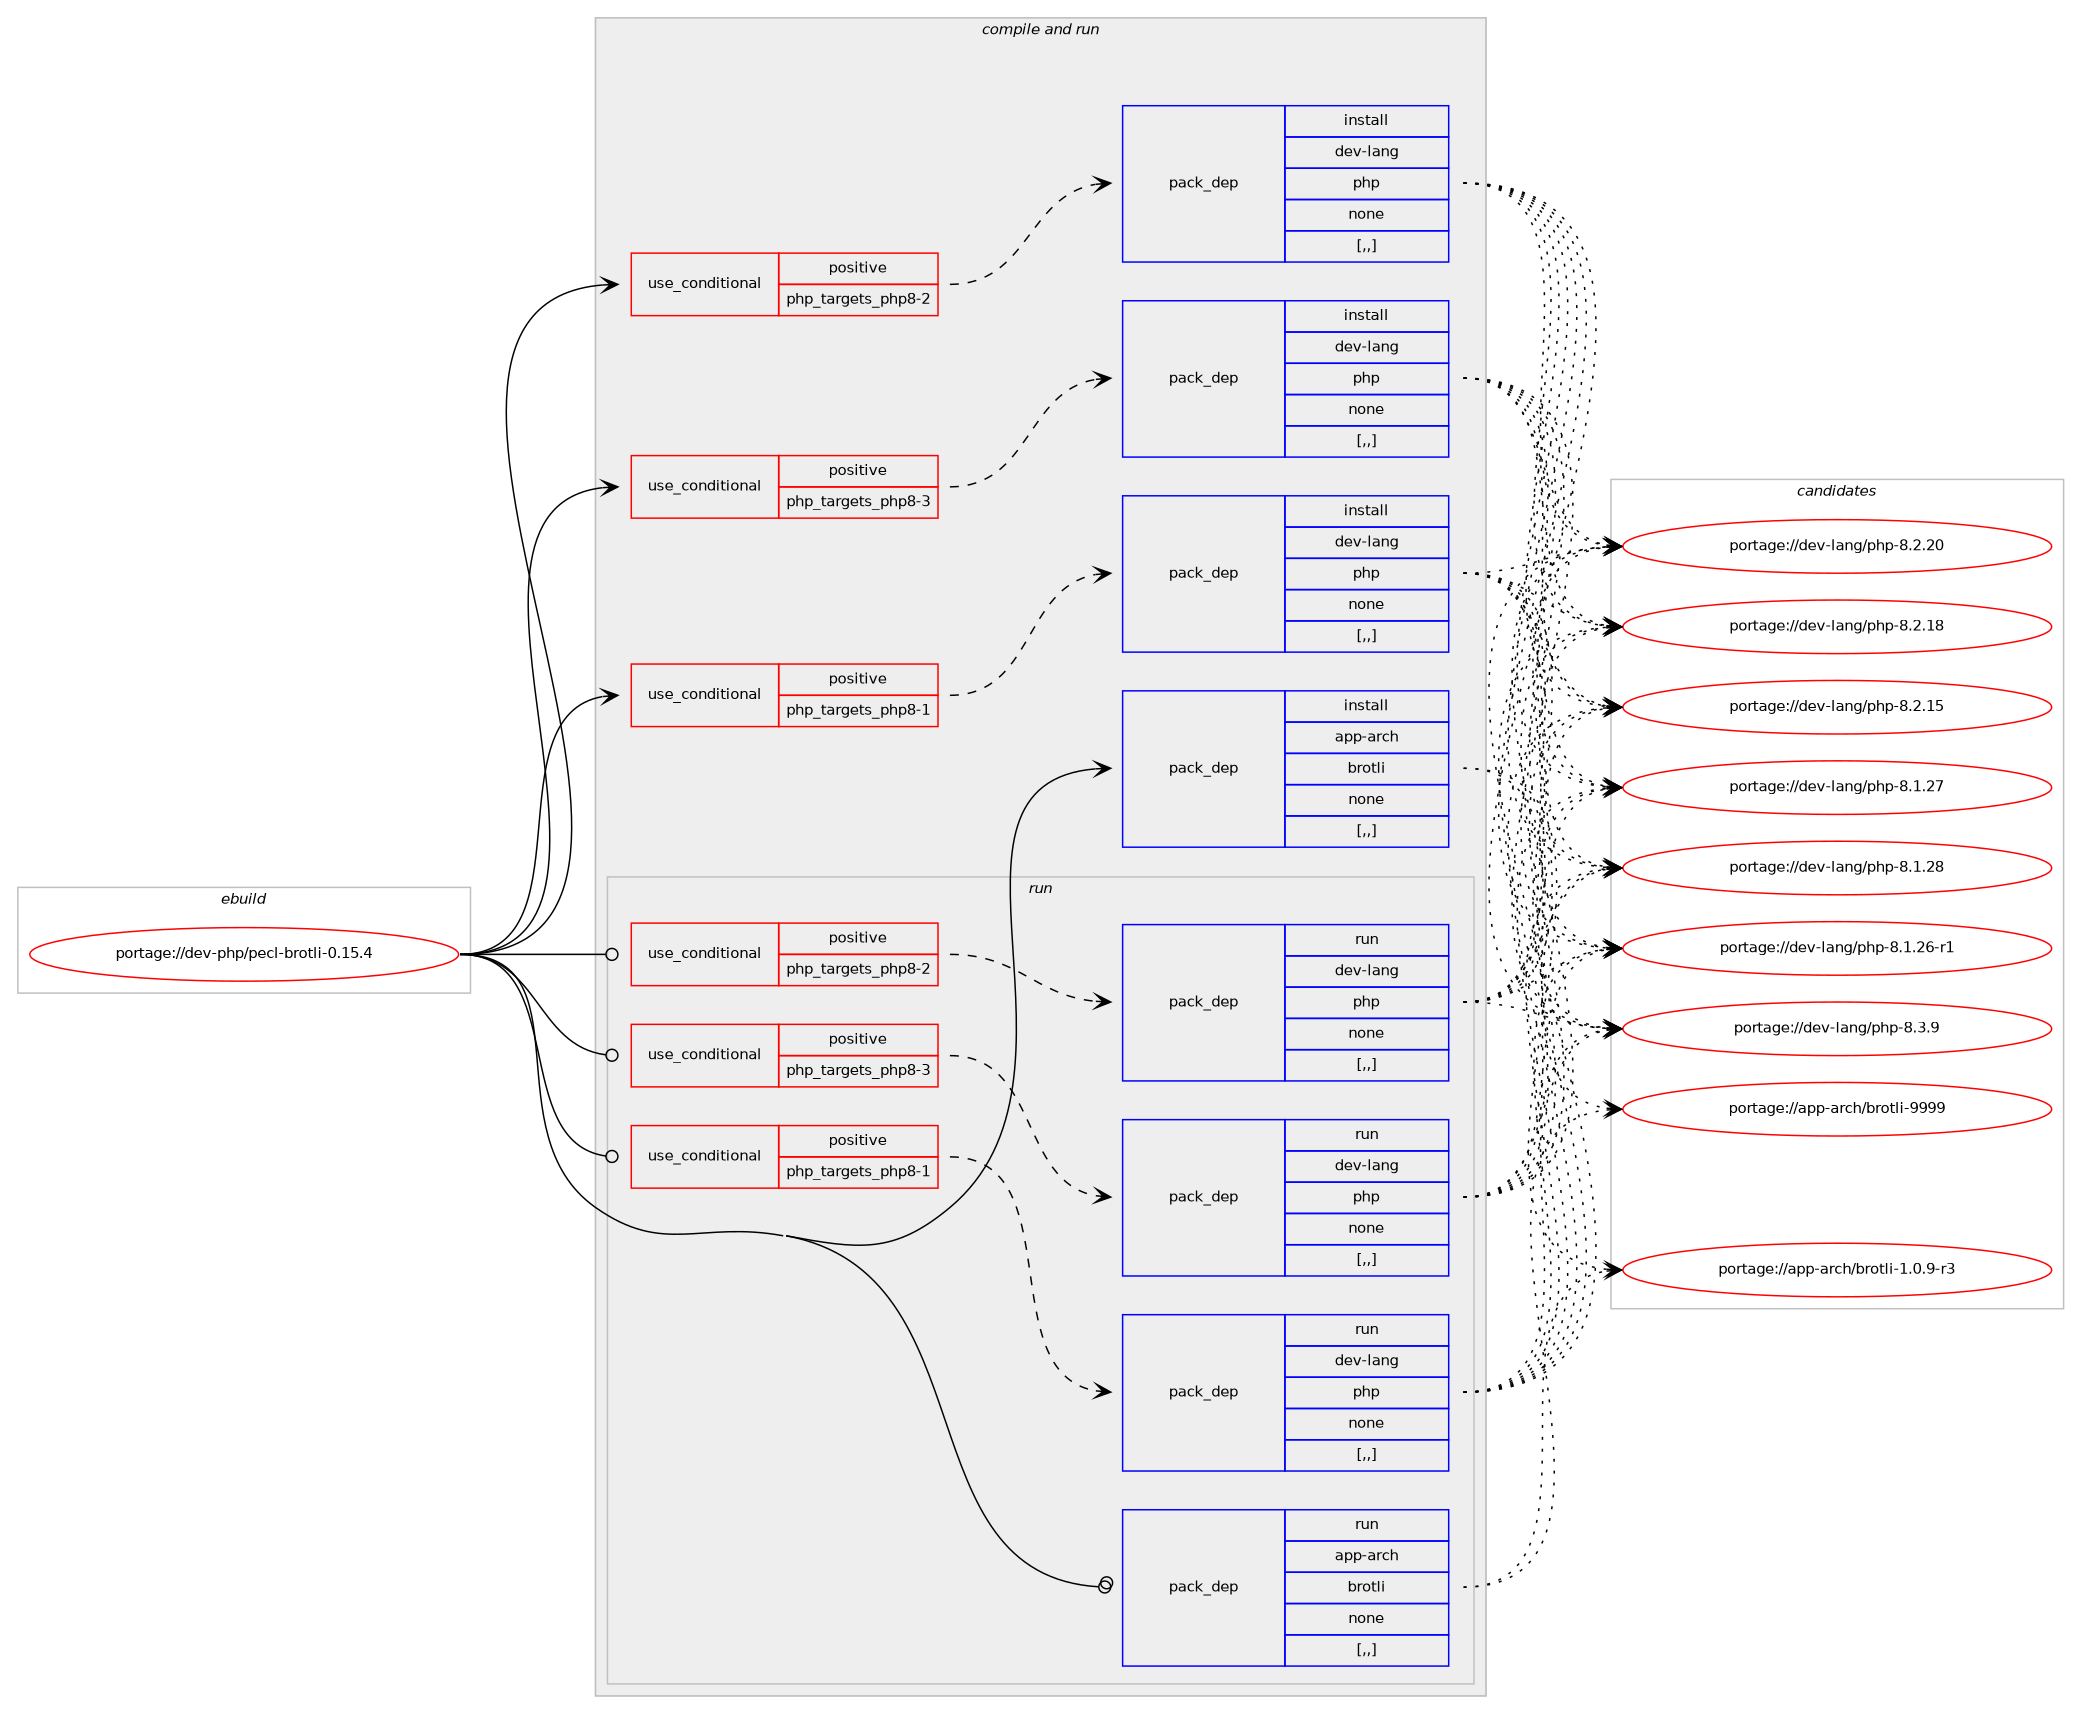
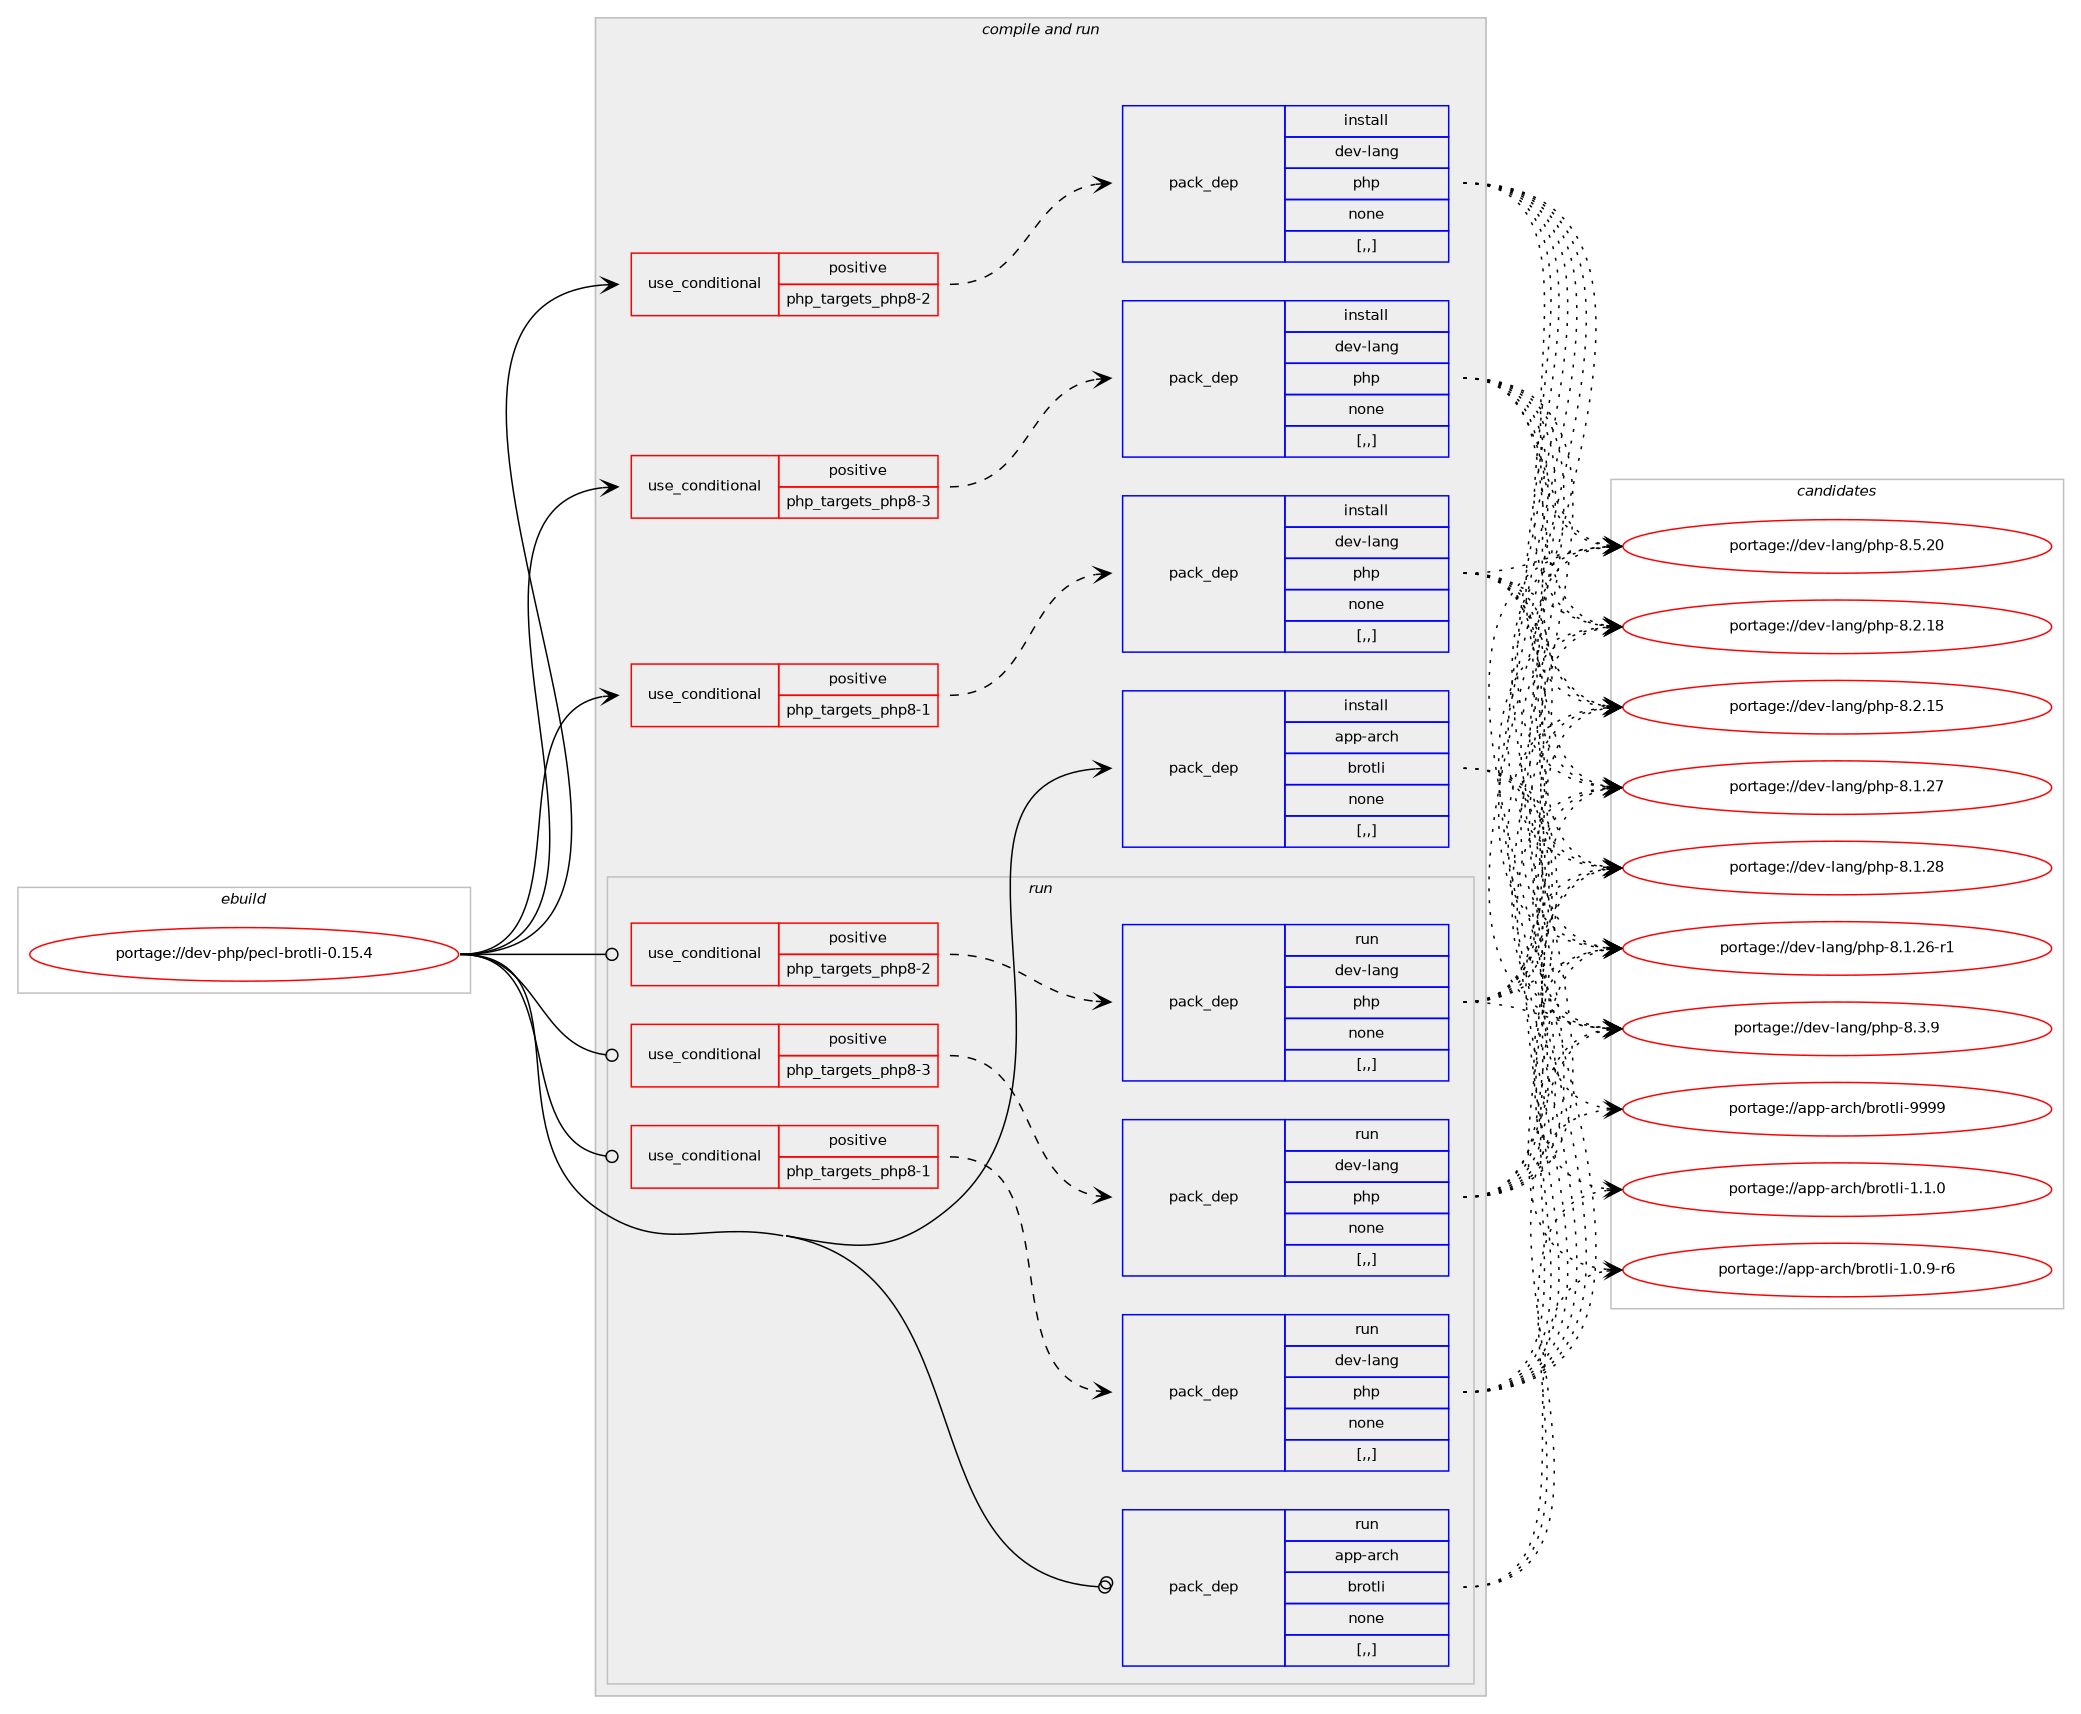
node "portage://dev-lang/php-8.2.20": label "portage://dev-lang/php-8.2.20" -> "portage://dev-lang/php-8.5.20"
node "portage://app-arch/brotli-1.1.0": added
node "portage://app-arch/brotli-1.0.9-r3": label "portage://app-arch/brotli-1.0.9-r3" -> "portage://app-arch/brotli-1.0.9-r6"
